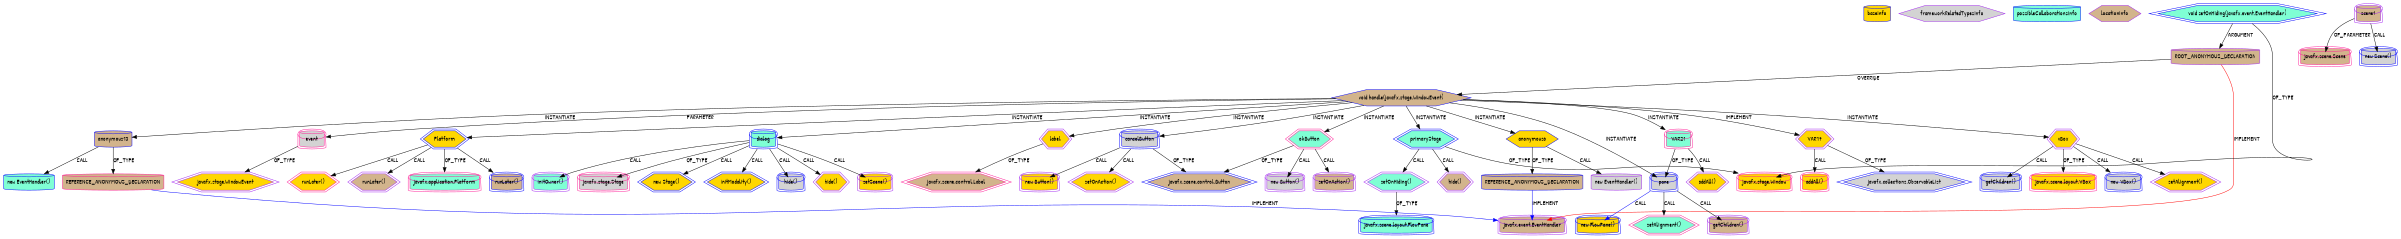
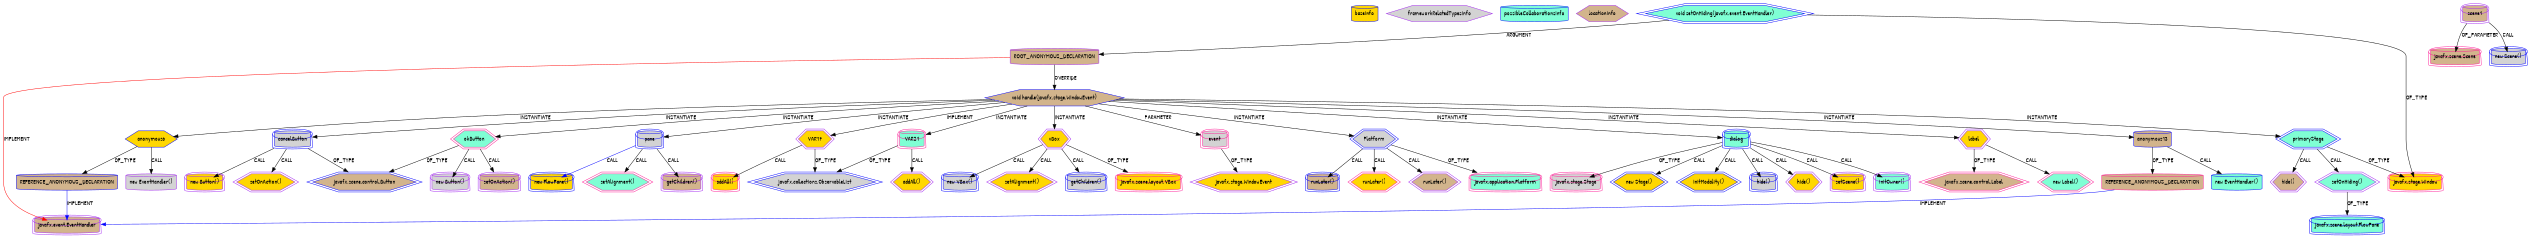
node "Platform": fillcolor gold -> lightgrey
edge "VAR21" -> "pane": now "VAR21" -> "javafx.collections.ObservableList"
node "new Label()": added
